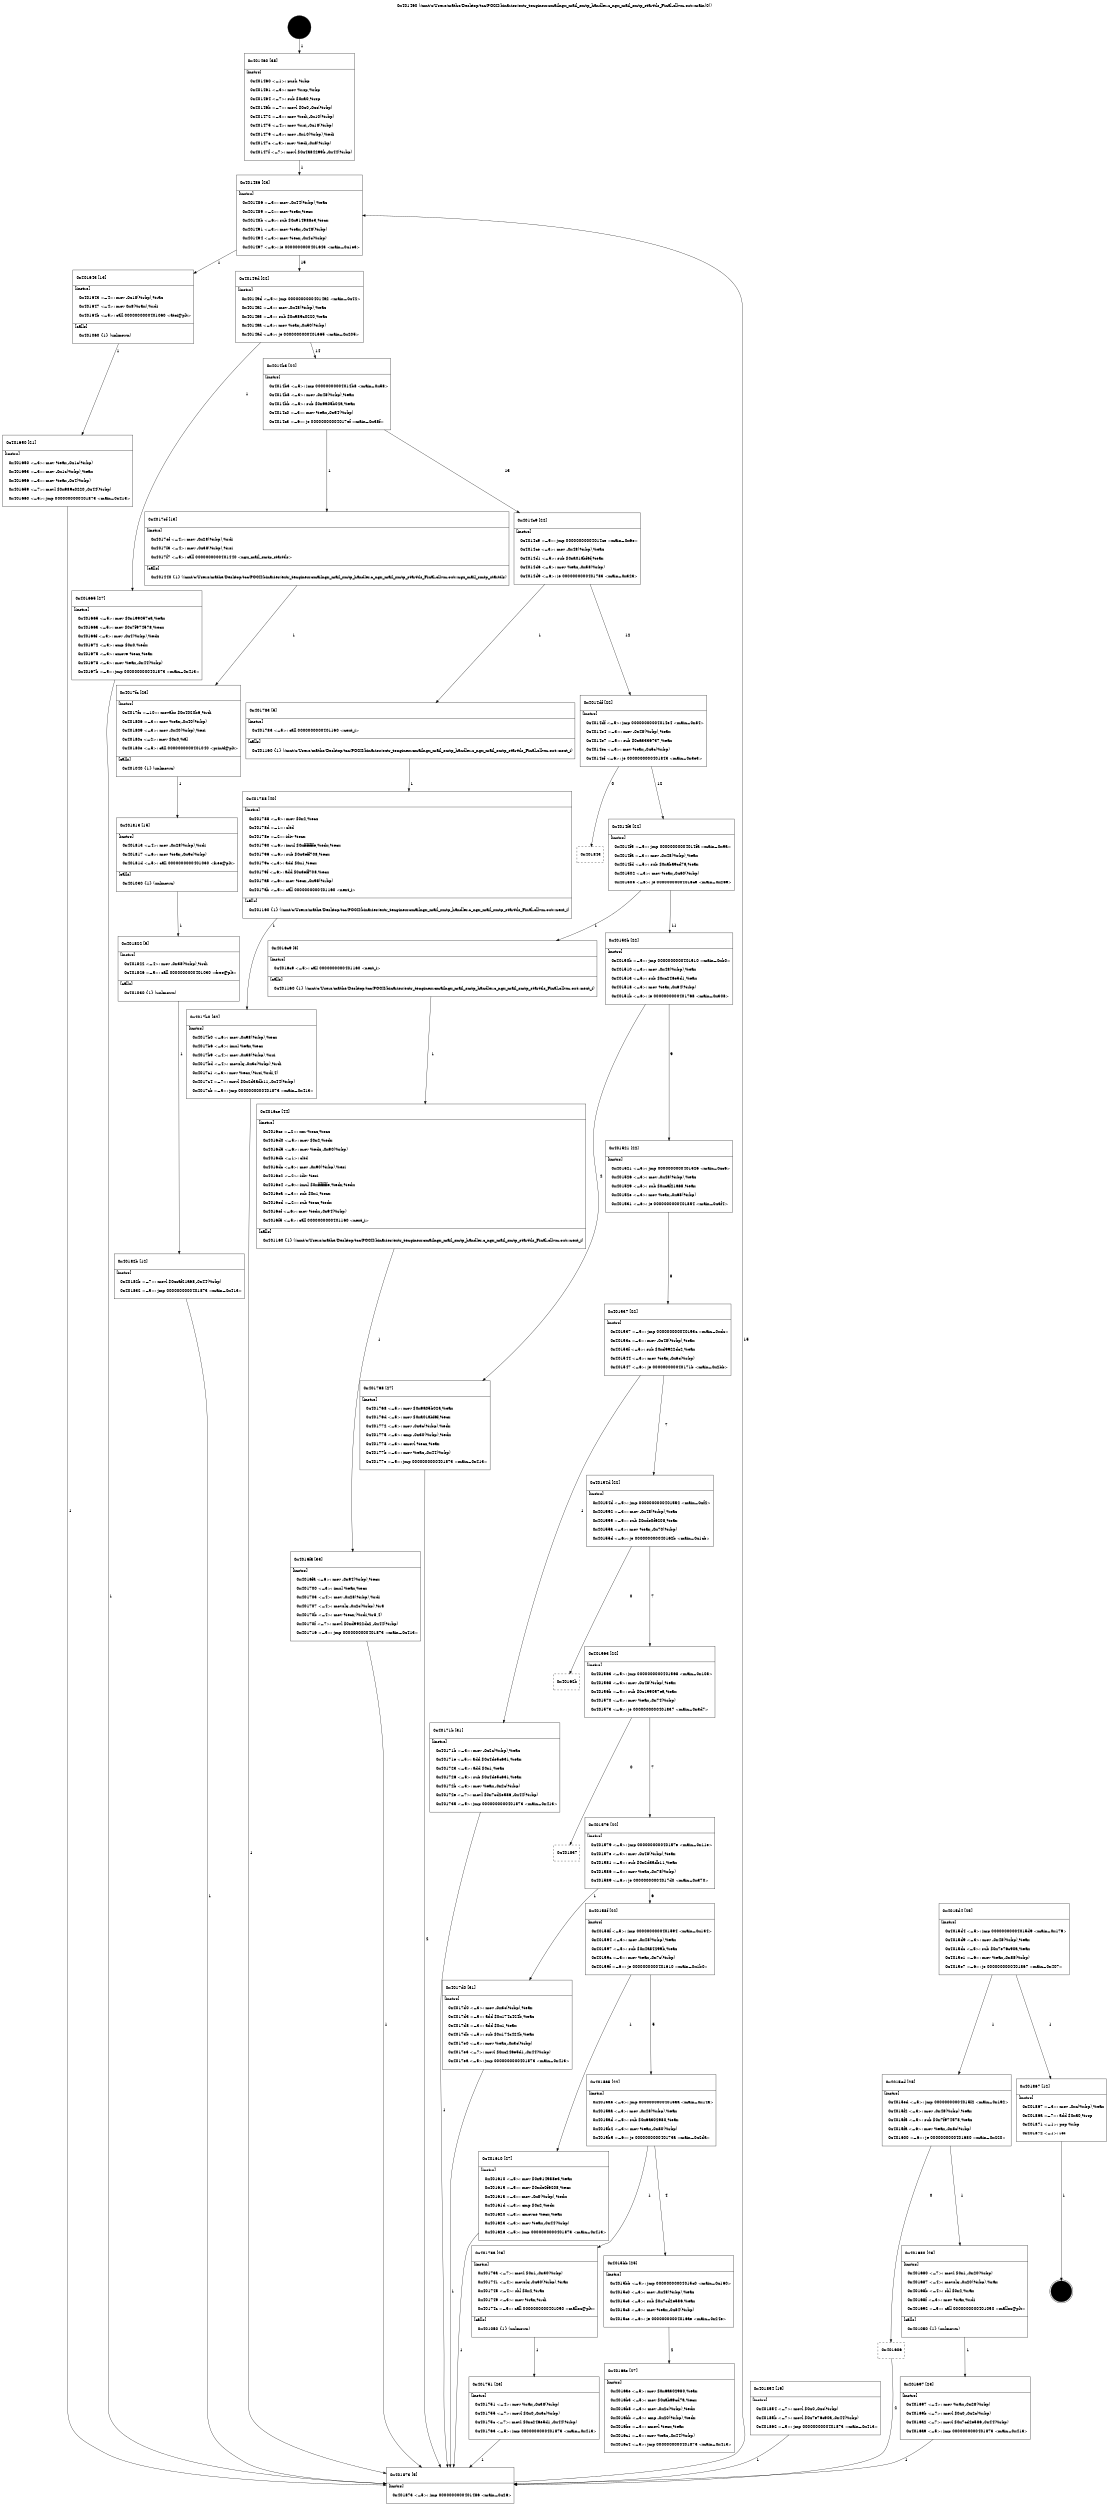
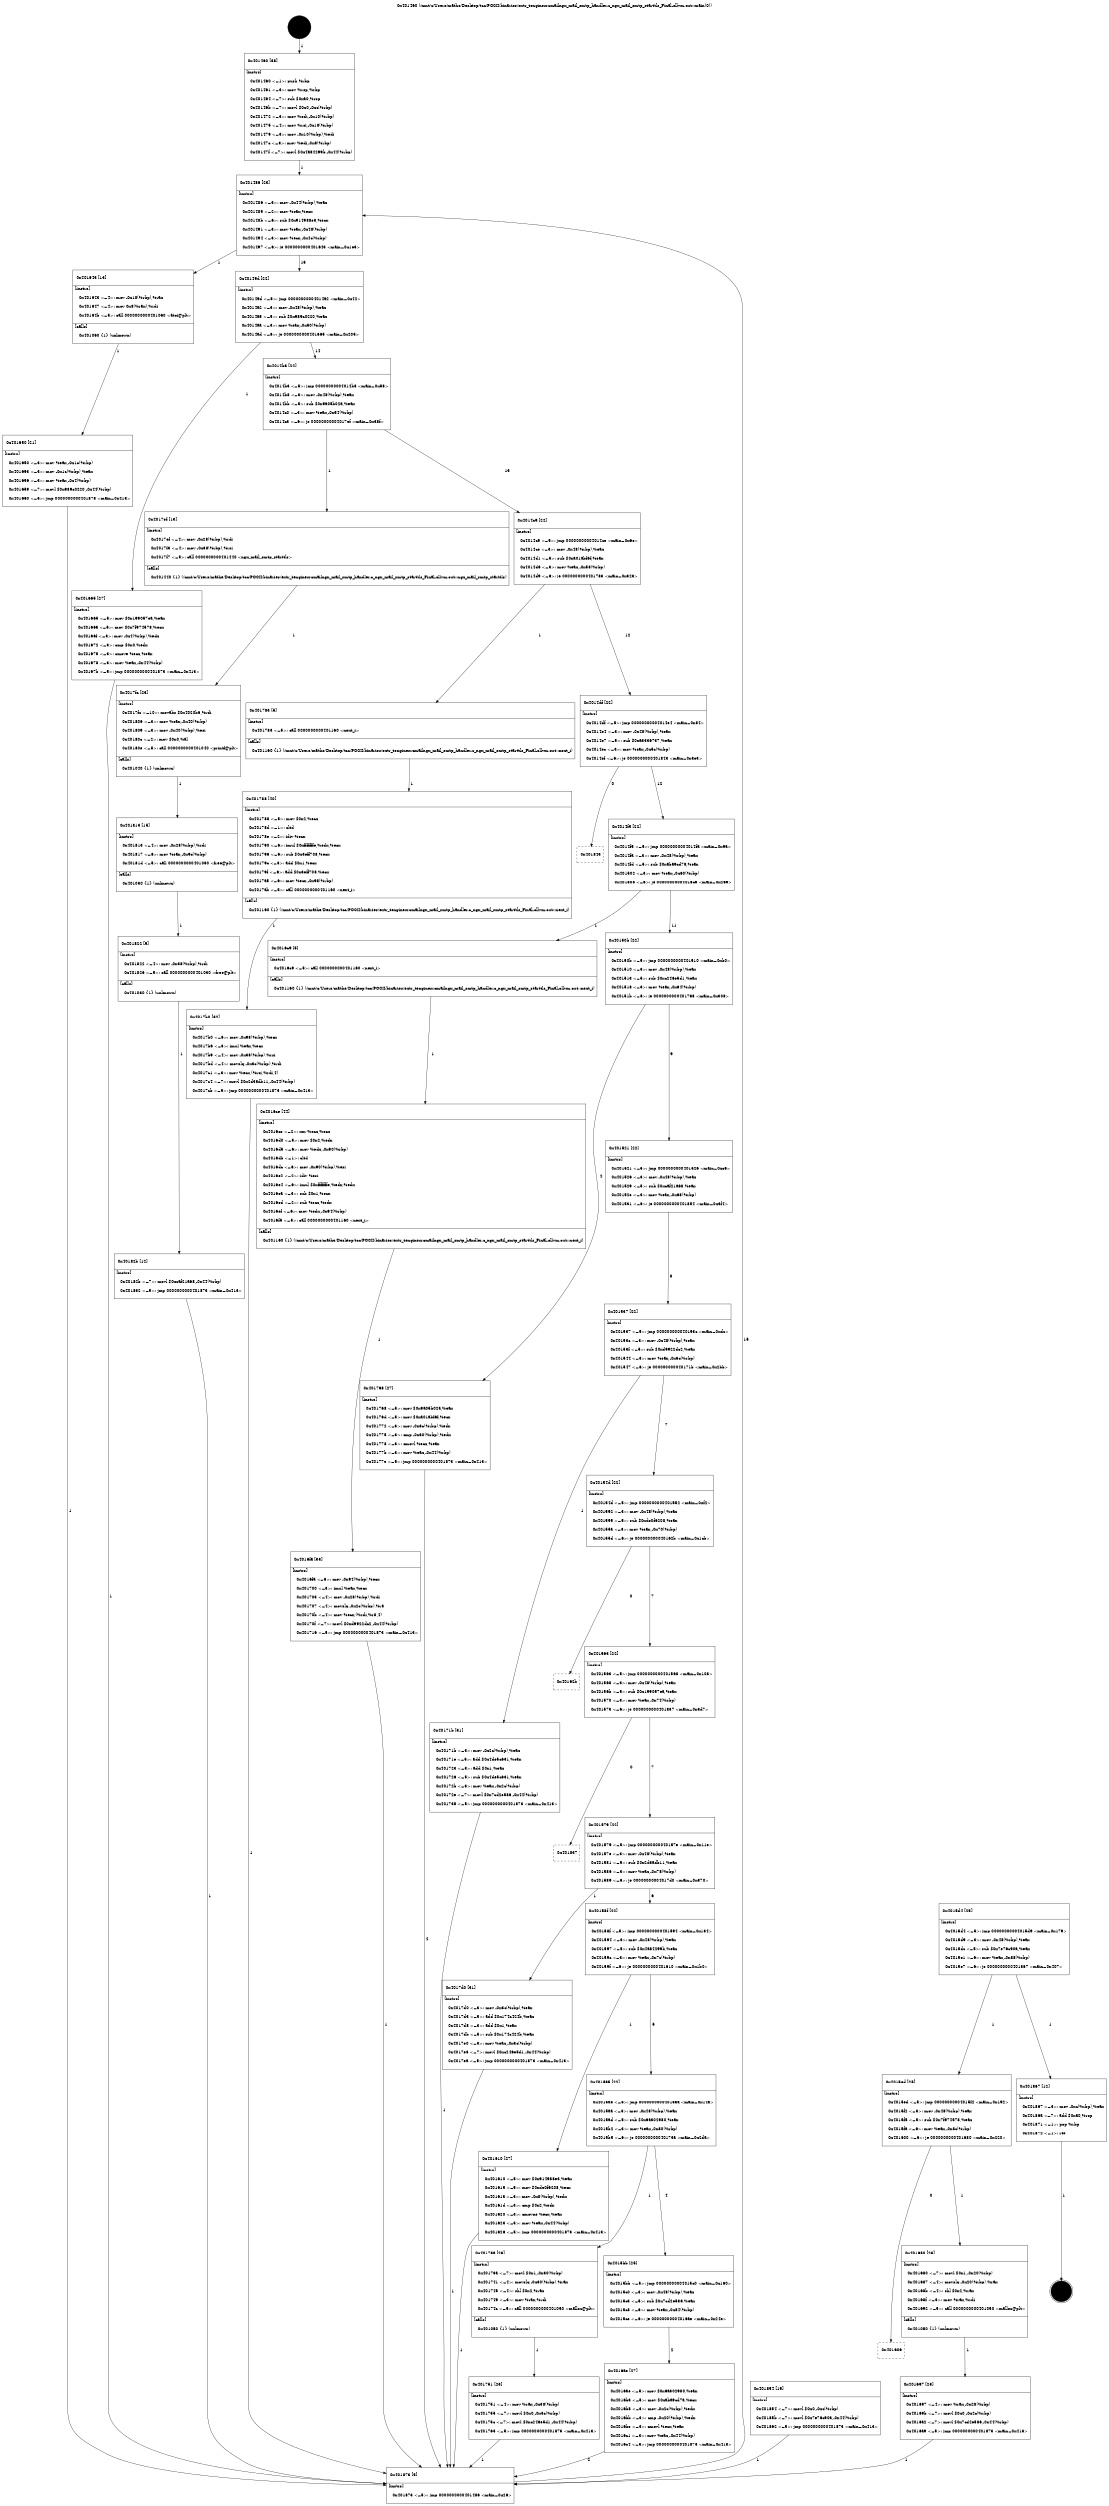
edge "0x401606" -> "0x401873 [5]": now "0x4016ae [27]" -> "0x401873 [5]"
